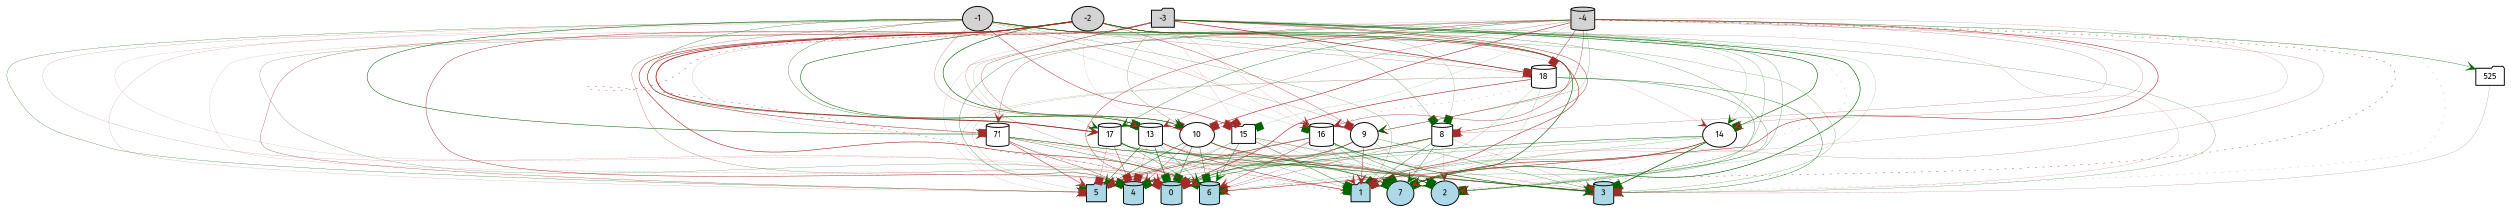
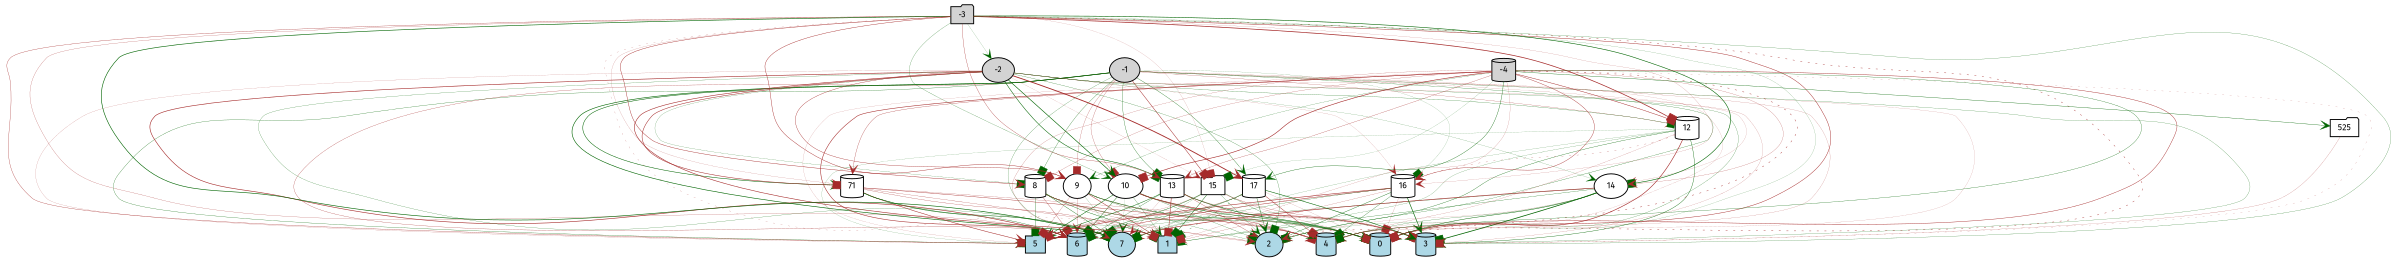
edge "-3" -> "17": now "-3" -> "-2"
node "18": label "18" -> "12"
edge "9" -> "3": style solid -> dotted
